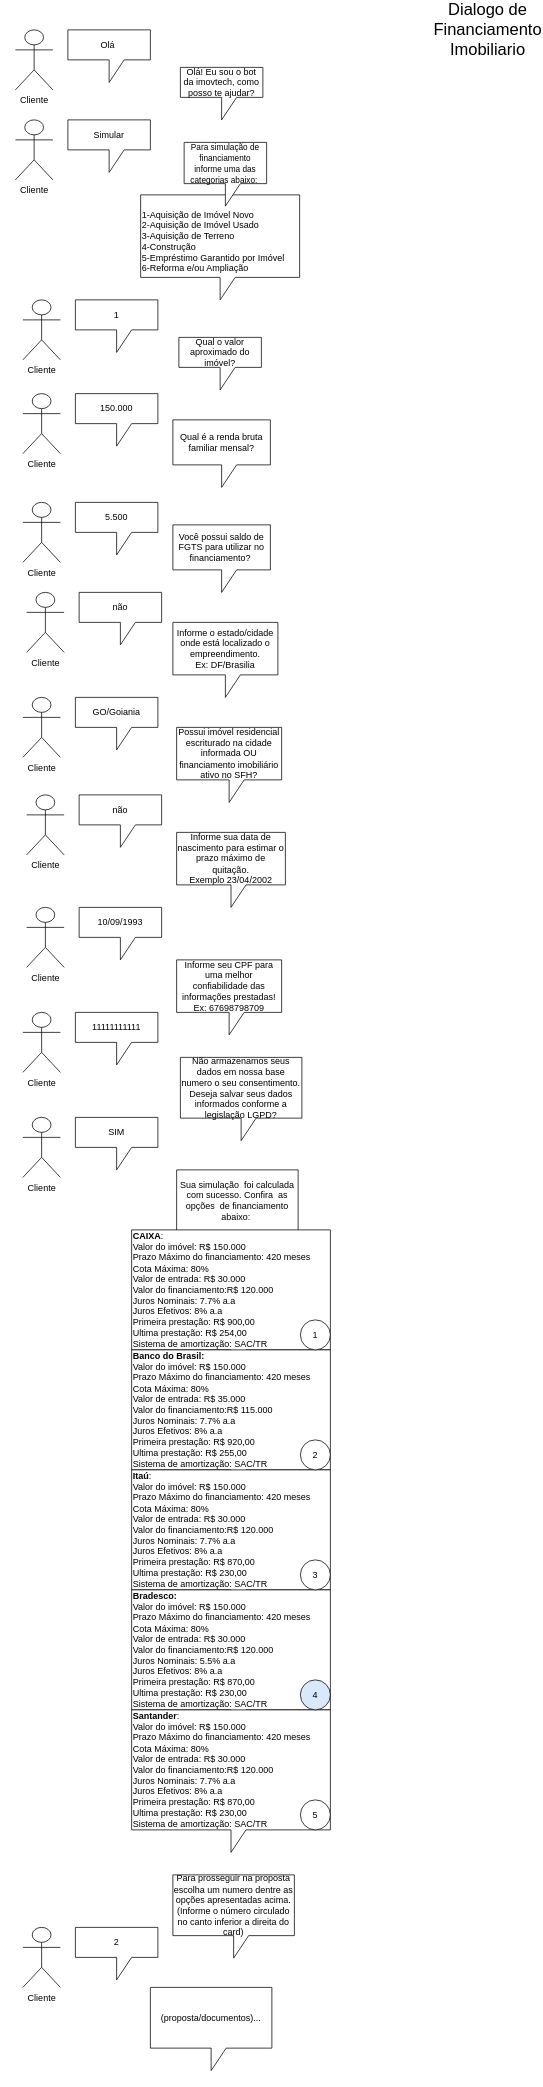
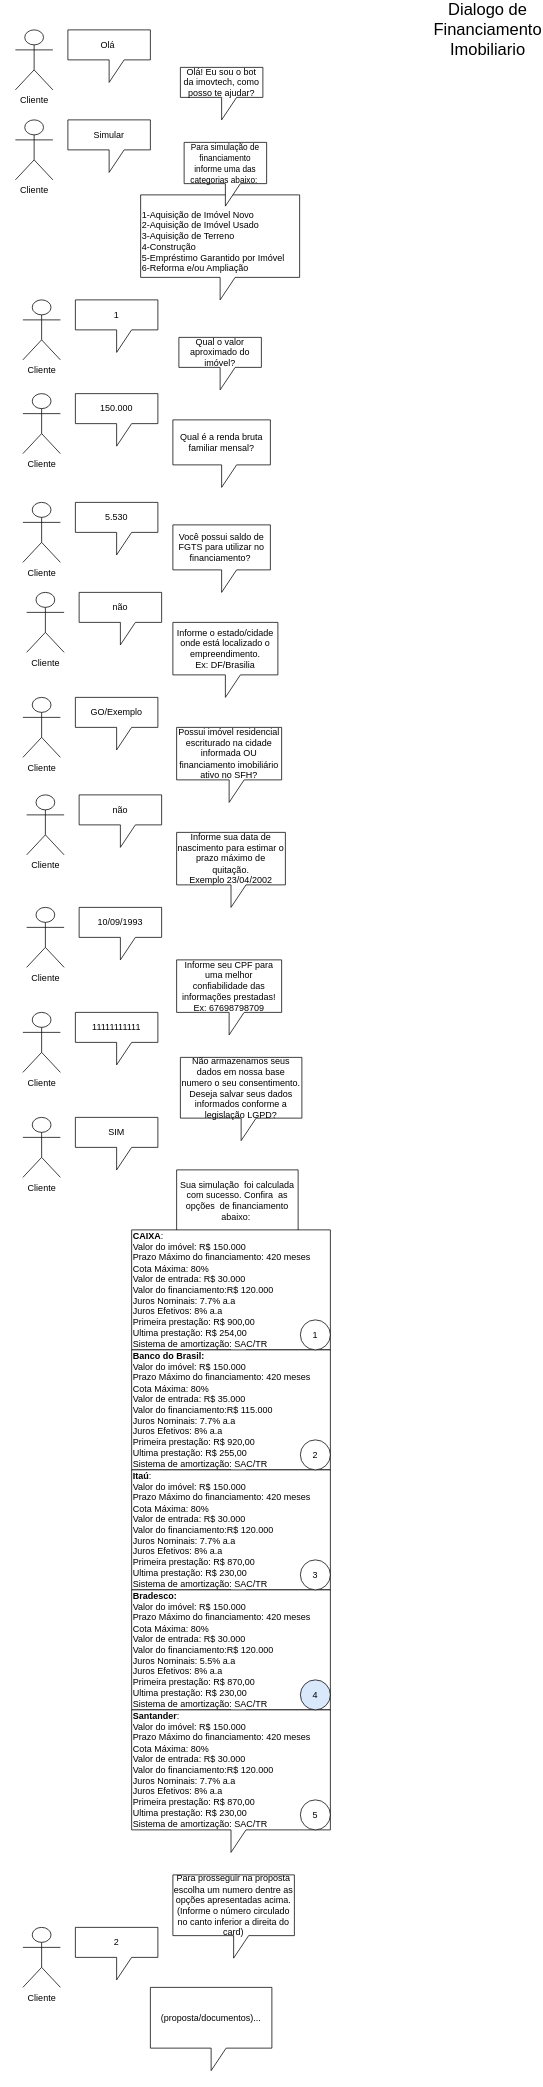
node "5.500": label "5.500" -> "5.530"
node "GO/Goiania": label "GO/Goiania" -> "GO/Exemplo"
